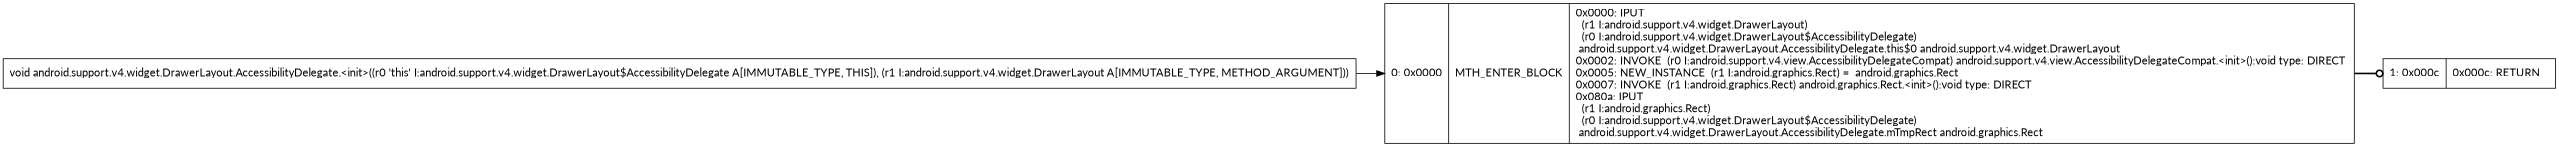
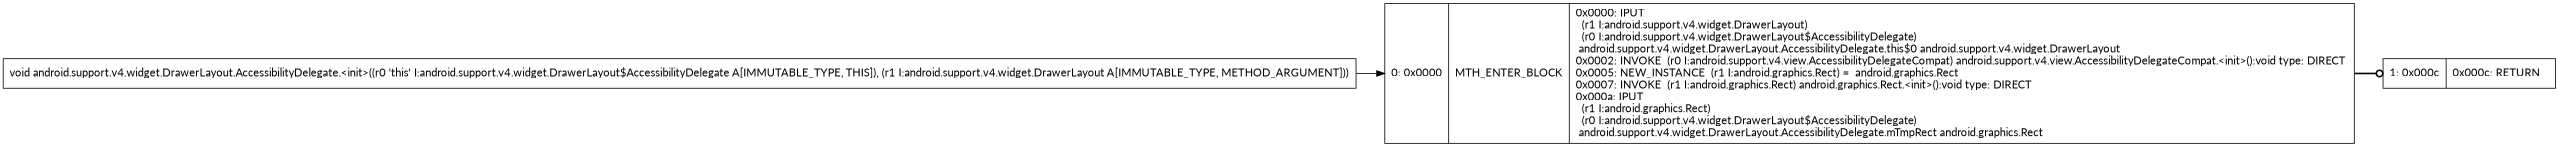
node "0: 0x0000": text "0x080a: IPUT" -> "0x000a: IPUT"
